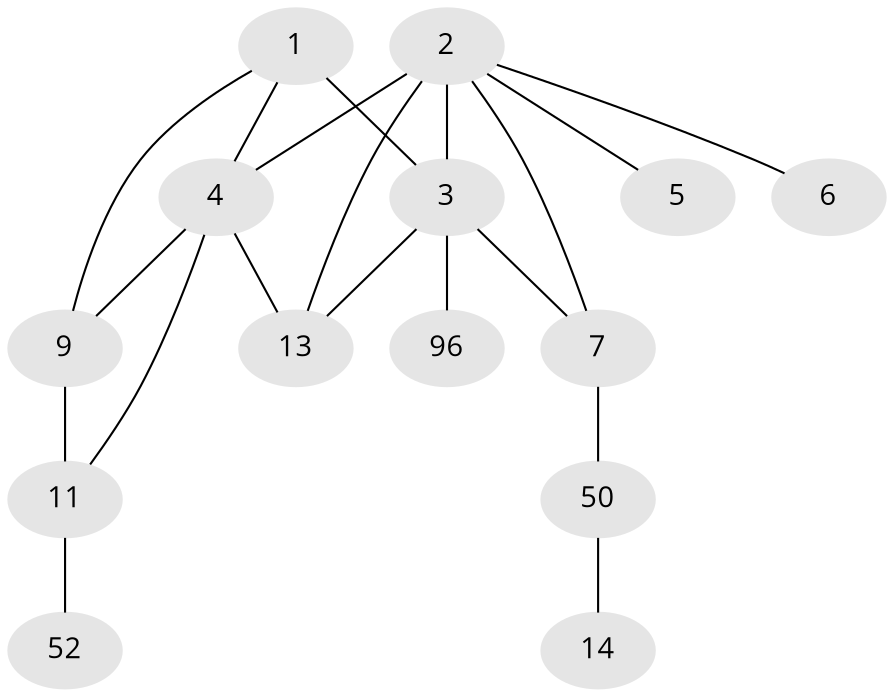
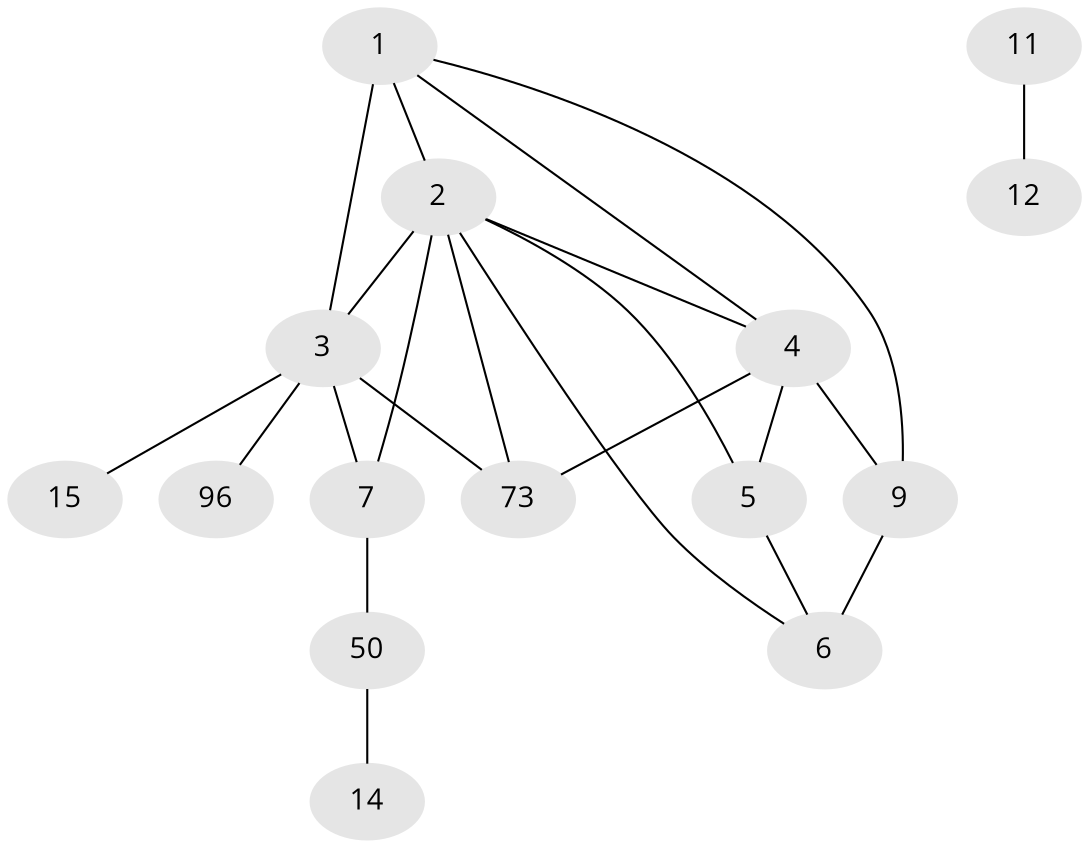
edge "1" -- "2": added
node "13": label "13" -> "73"
edge "4" -- "11": now "4" -- "5"
edge "9" -- "11": now "9" -- "6"
node "15": added
edge "5" -- "6": added
node "52": label "52" -> "12"
